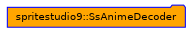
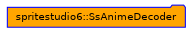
node "spritestudio9::SsAnimeDecoder": label "spritestudio9::SsAnimeDecoder" -> "spritestudio6::SsAnimeDecoder"
